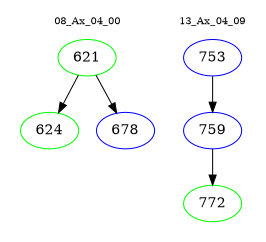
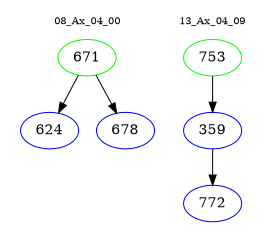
node "621": label "621" -> "671"
node "753": color blue -> green
node "624": color green -> blue
node "759": label "759" -> "359"
node "772": color green -> blue
